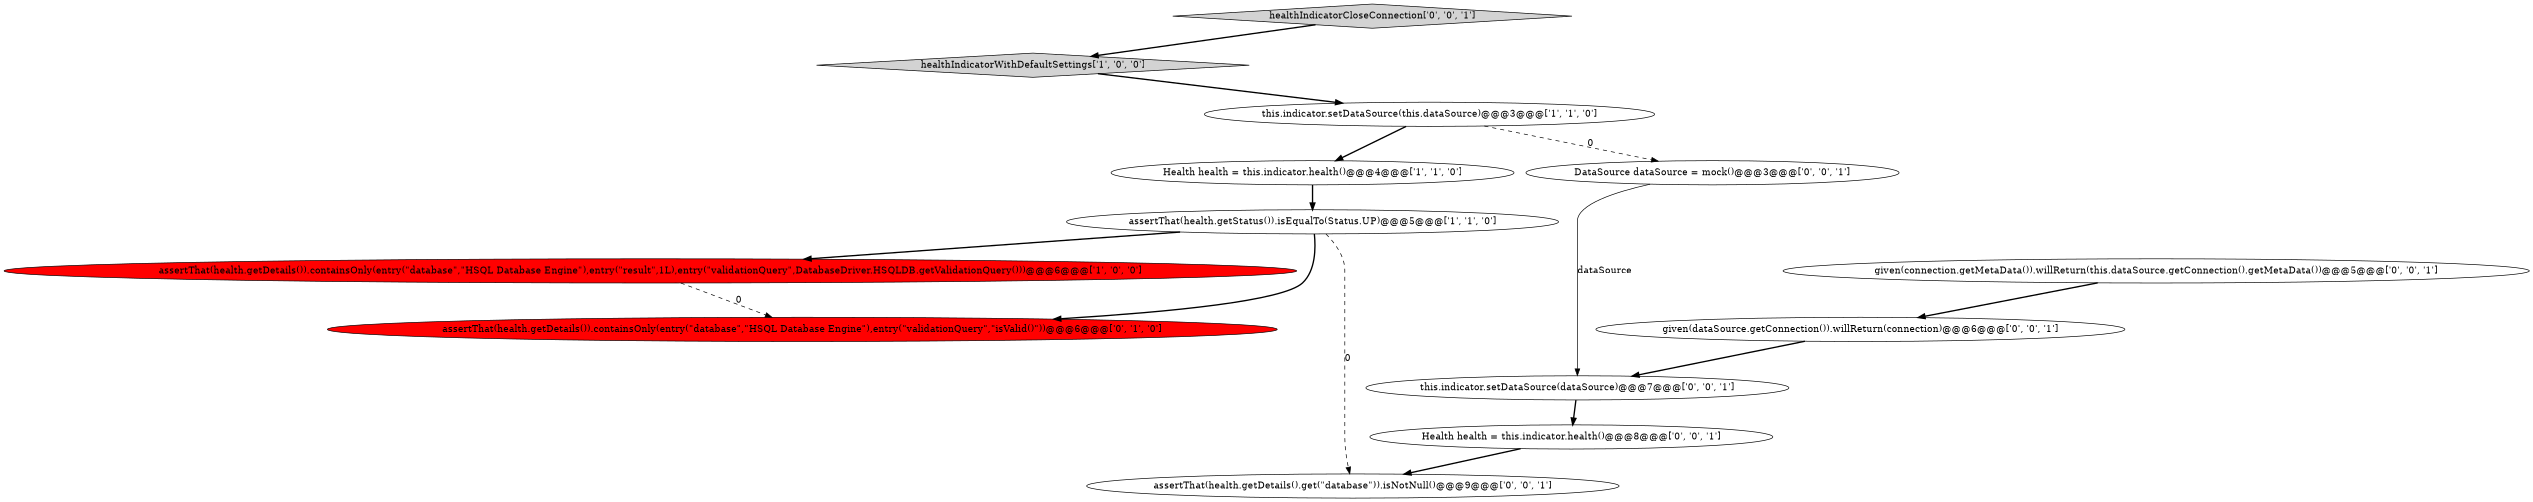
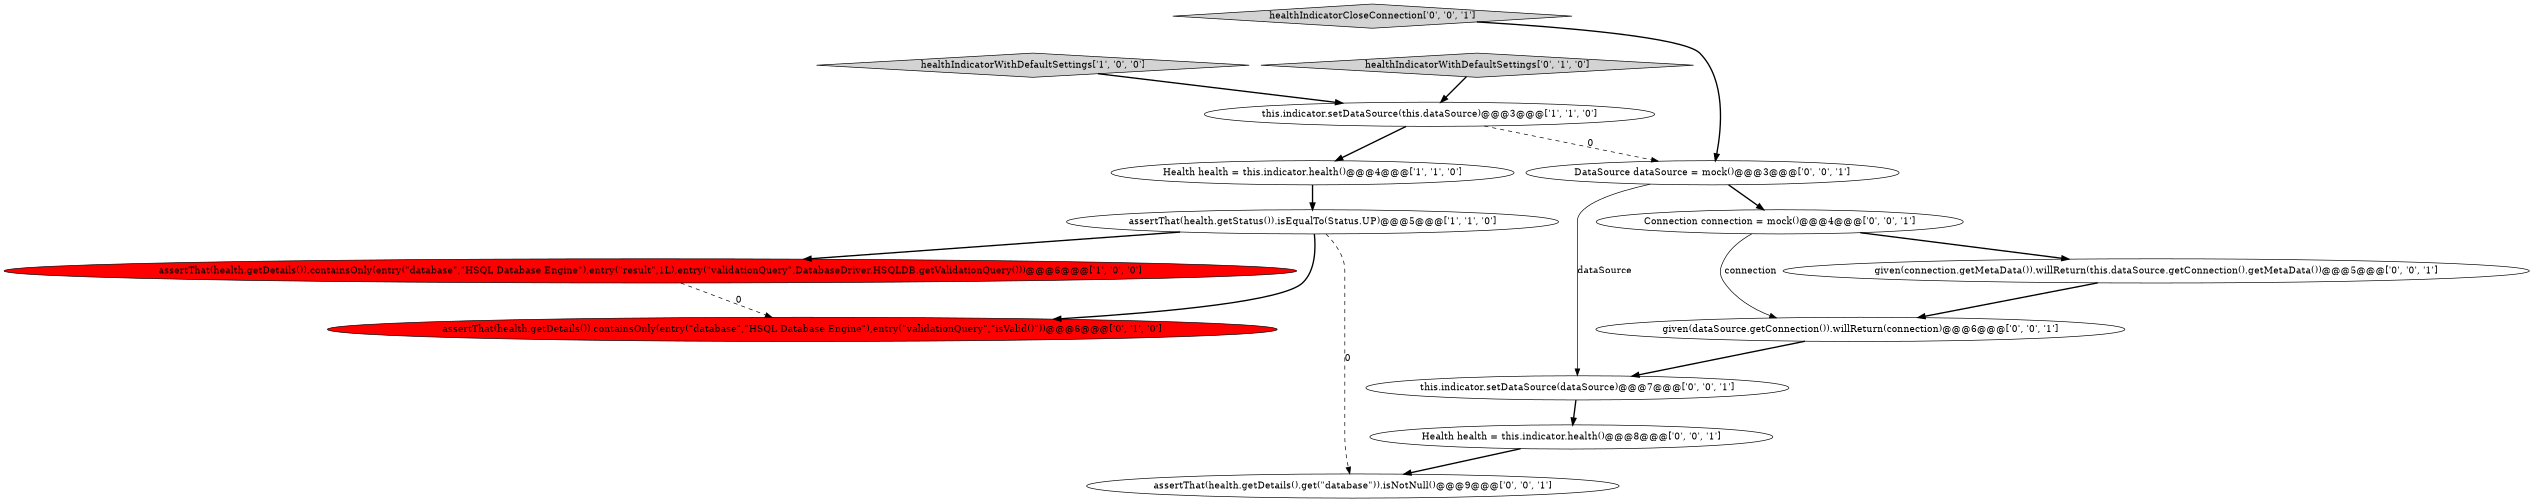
edge "healthIndicatorCloseConnection['0', '0', '1']" -> "healthIndicatorWithDefaultSettings['1', '0', '0']": now "healthIndicatorCloseConnection['0', '0', '1']" -> "DataSource dataSource = mock()@@@3@@@['0', '0', '1']"
node "healthIndicatorWithDefaultSettings['0', '1', '0']": added
node "Connection connection = mock()@@@4@@@['0', '0', '1']": added
